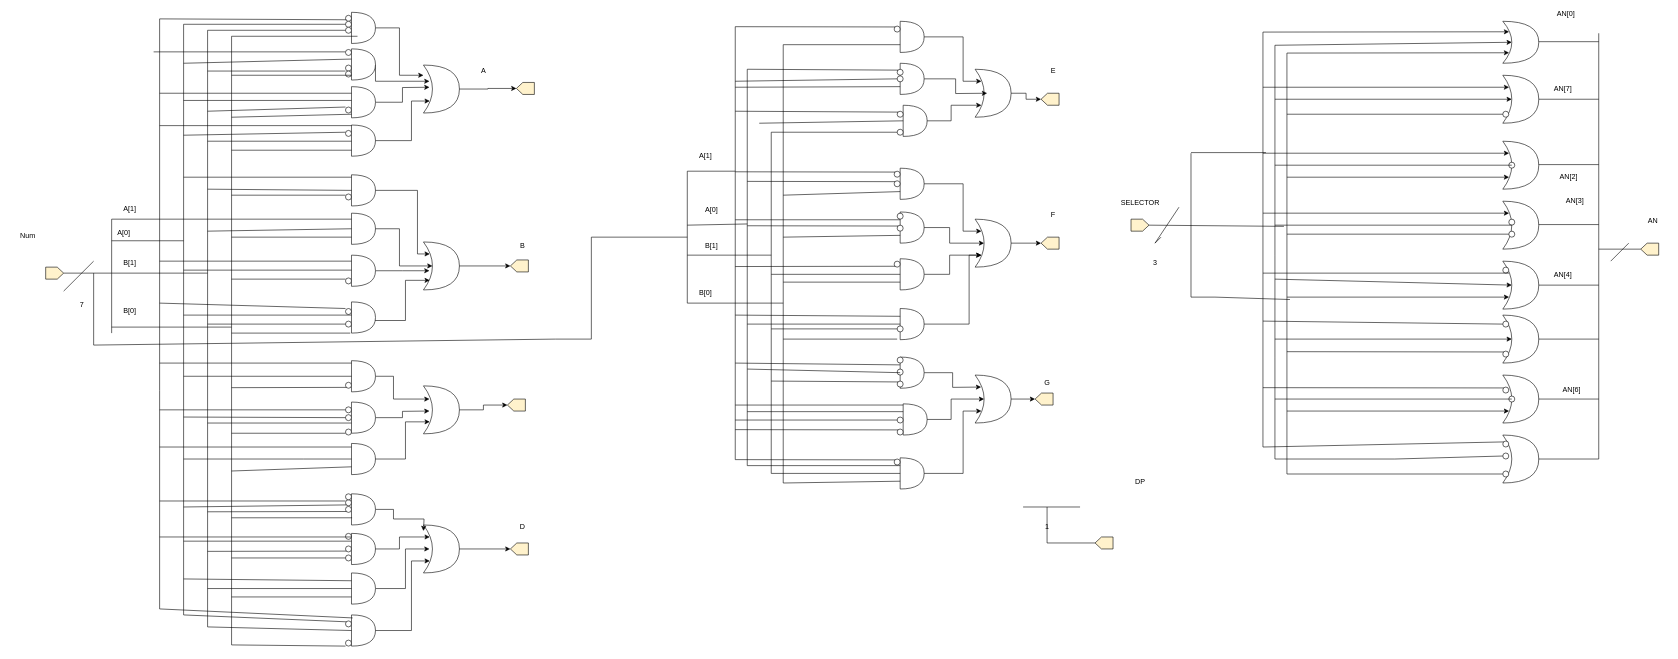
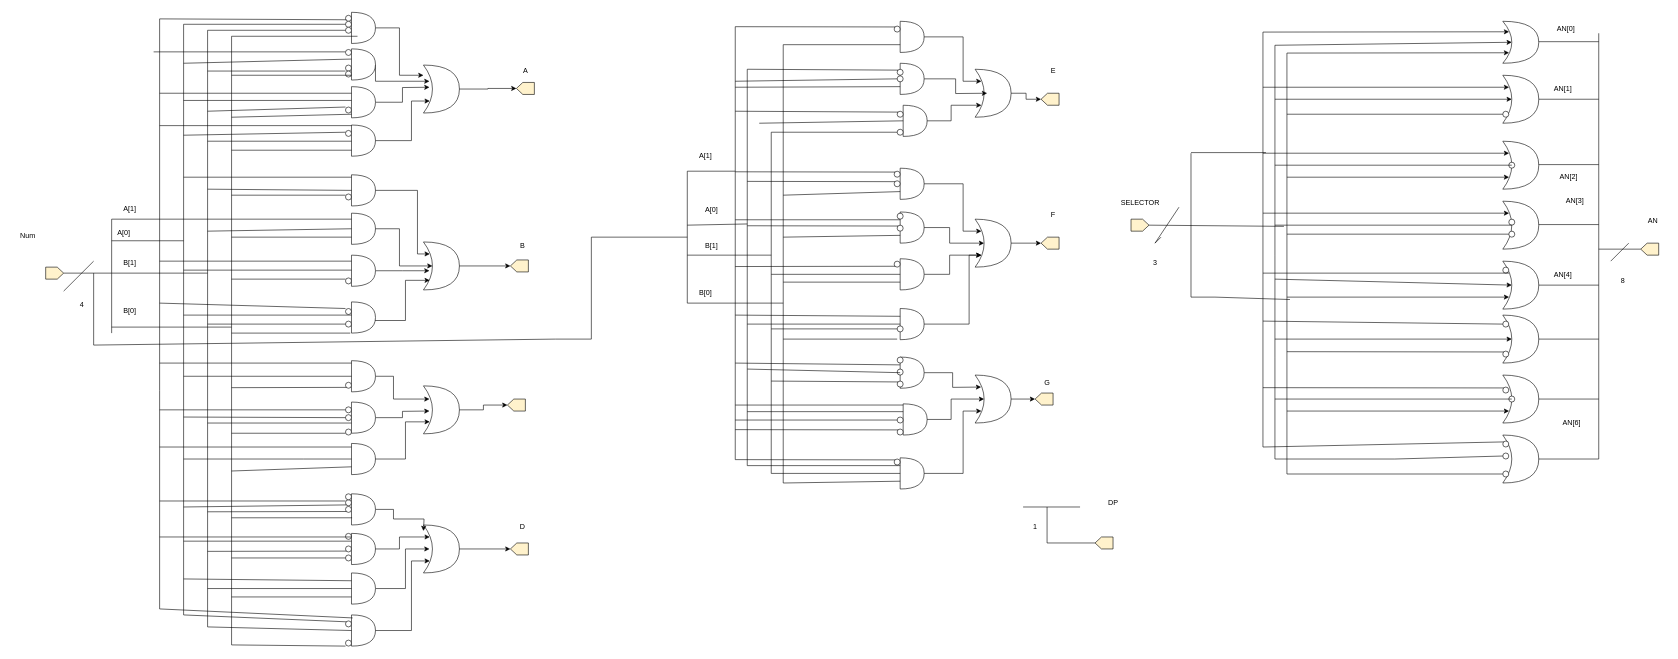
node "AN[0]": moved (1566, 14) -> (1566, 29)
node "A": moved (483, 71) -> (525, 71)
node "AN[7]": label "AN[7]" -> "AN[1]"
node "8": added
node "7": label "7" -> "4"
node "AN[6]": moved (1572, 390) -> (1572, 423)
node "DP": moved (1140, 482) -> (1113, 503)
node "1": moved (1047, 527) -> (1035, 527)
